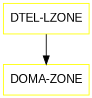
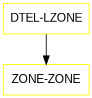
node "DOMA-ZONE": label "DOMA-ZONE" -> "ZONE-ZONE"
